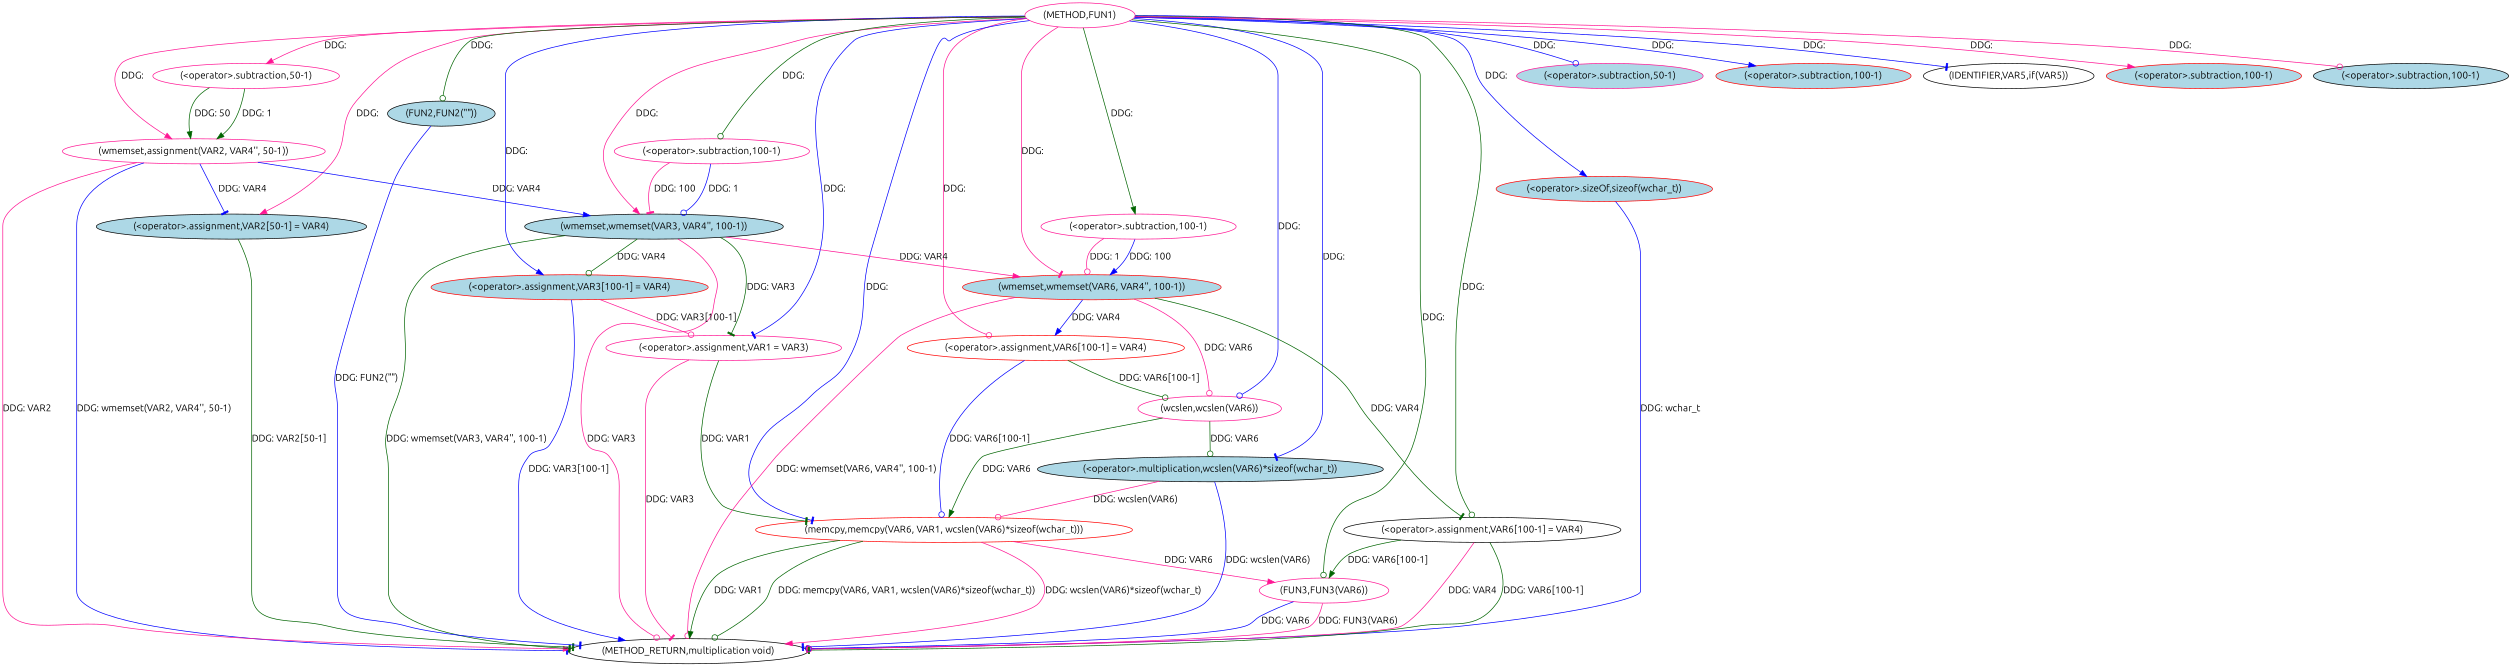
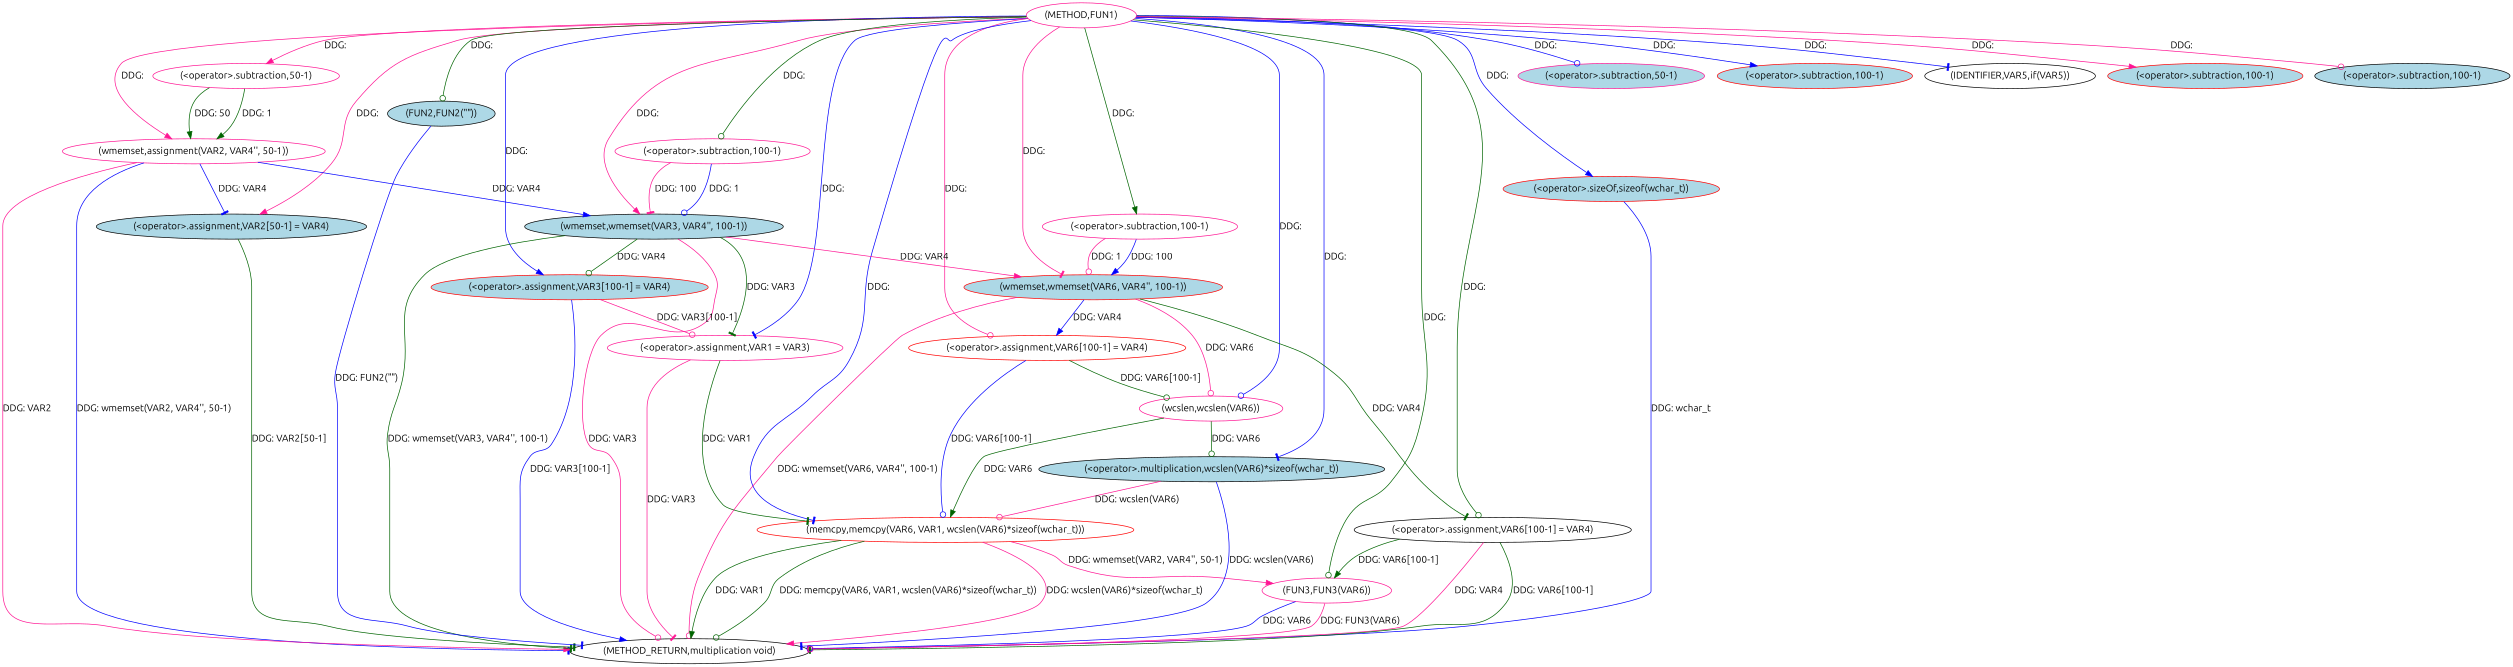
edge "(memcpy,memcpy(VAR6, VAR1, wcslen(VAR6)*sizeof(wchar_t)))" -> "(FUN3,FUN3(VAR6))": label "DDG: VAR6" -> "DDG: wmemset(VAR2, VAR4'', 50-1)"
